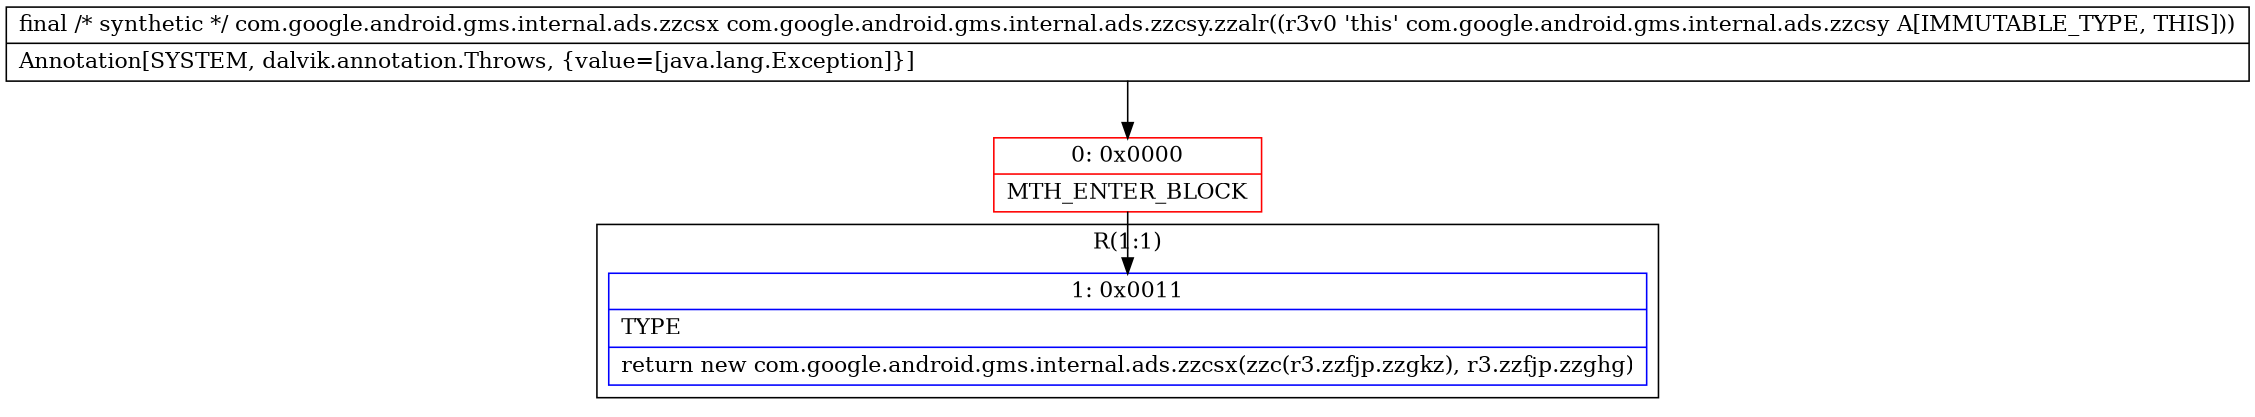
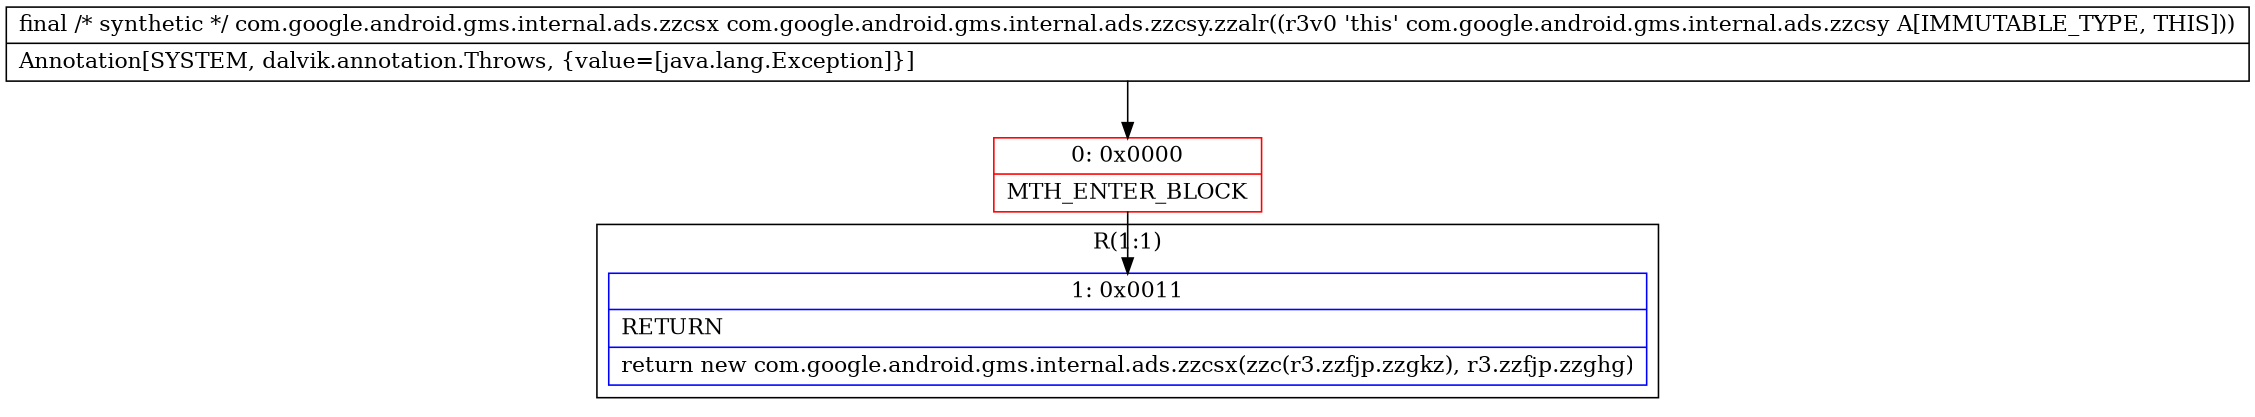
node "1: 0x0011": text "TYPE" -> "RETURN"
